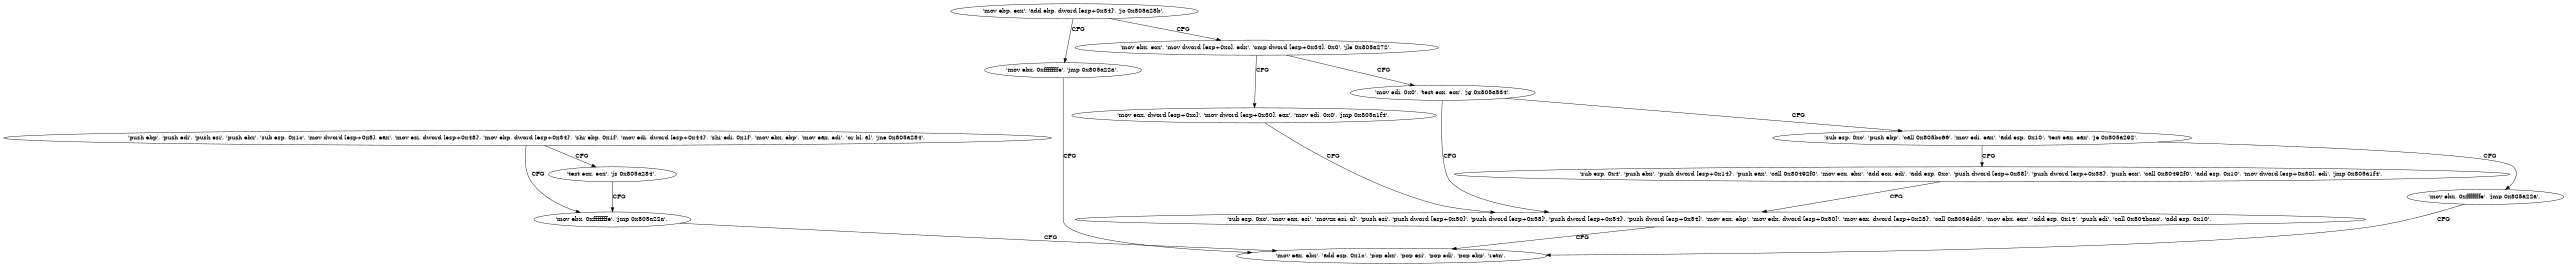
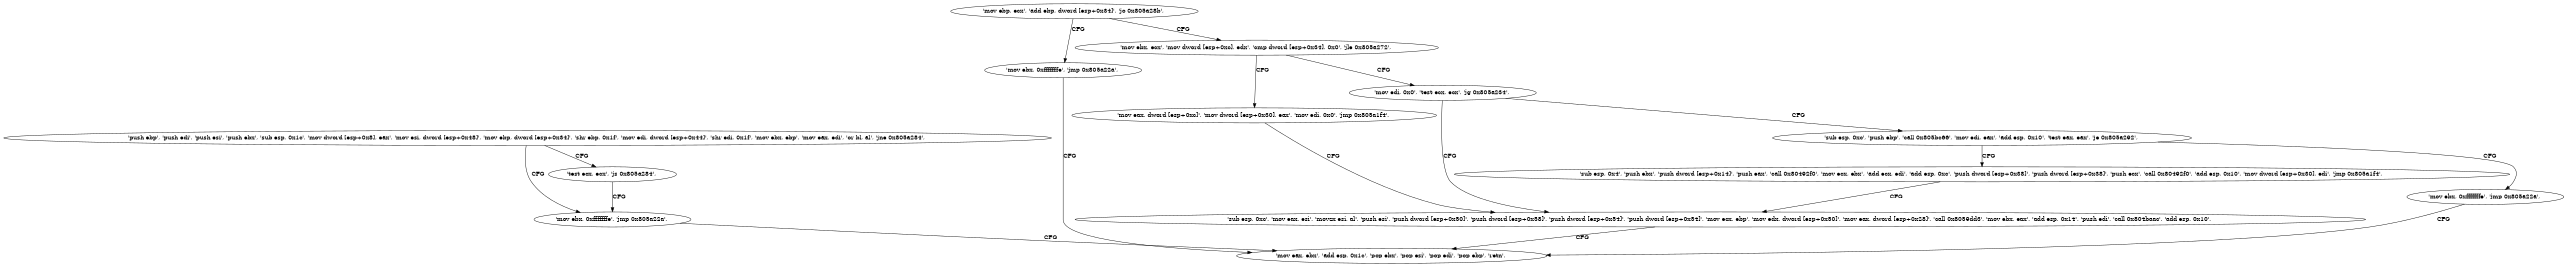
node "'mov edi, 0x0', 'test ecx, ecx', 'jg 0x805a534',": label "'mov edi, 0x0', 'test ecx, ecx', 'jg 0x805a534'," -> "'mov edi, 0x0', 'test ecx, ecx', 'jg 0x805a234',"
